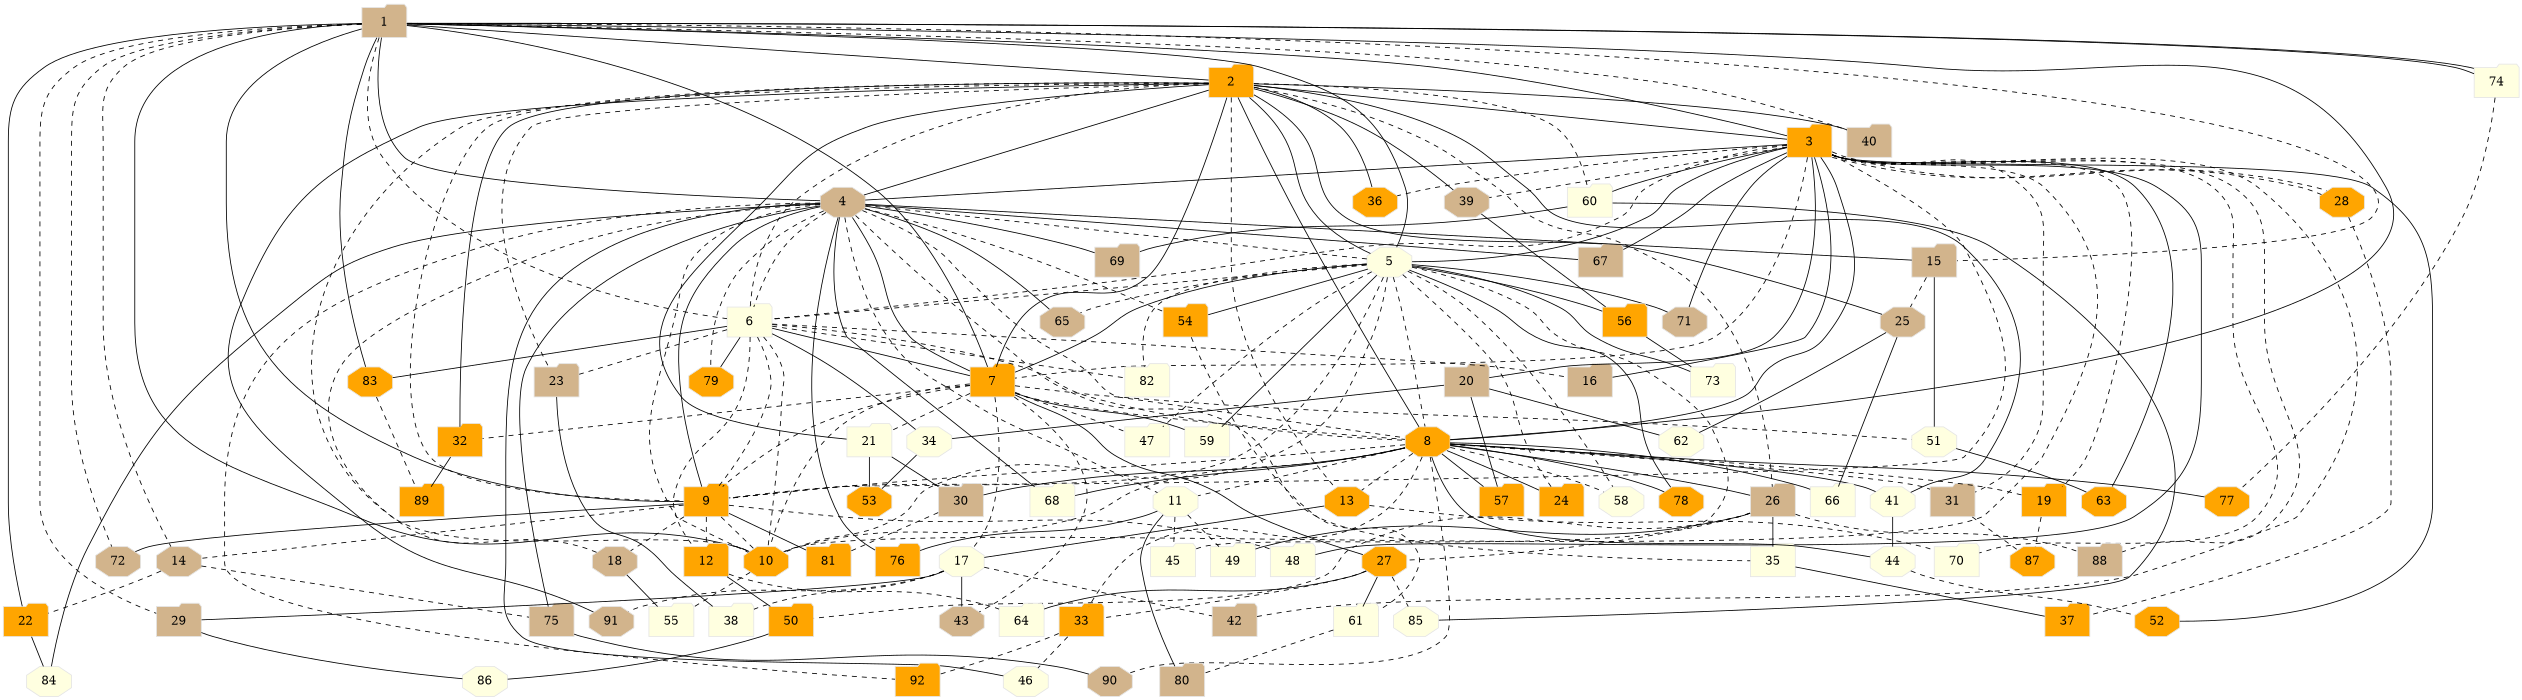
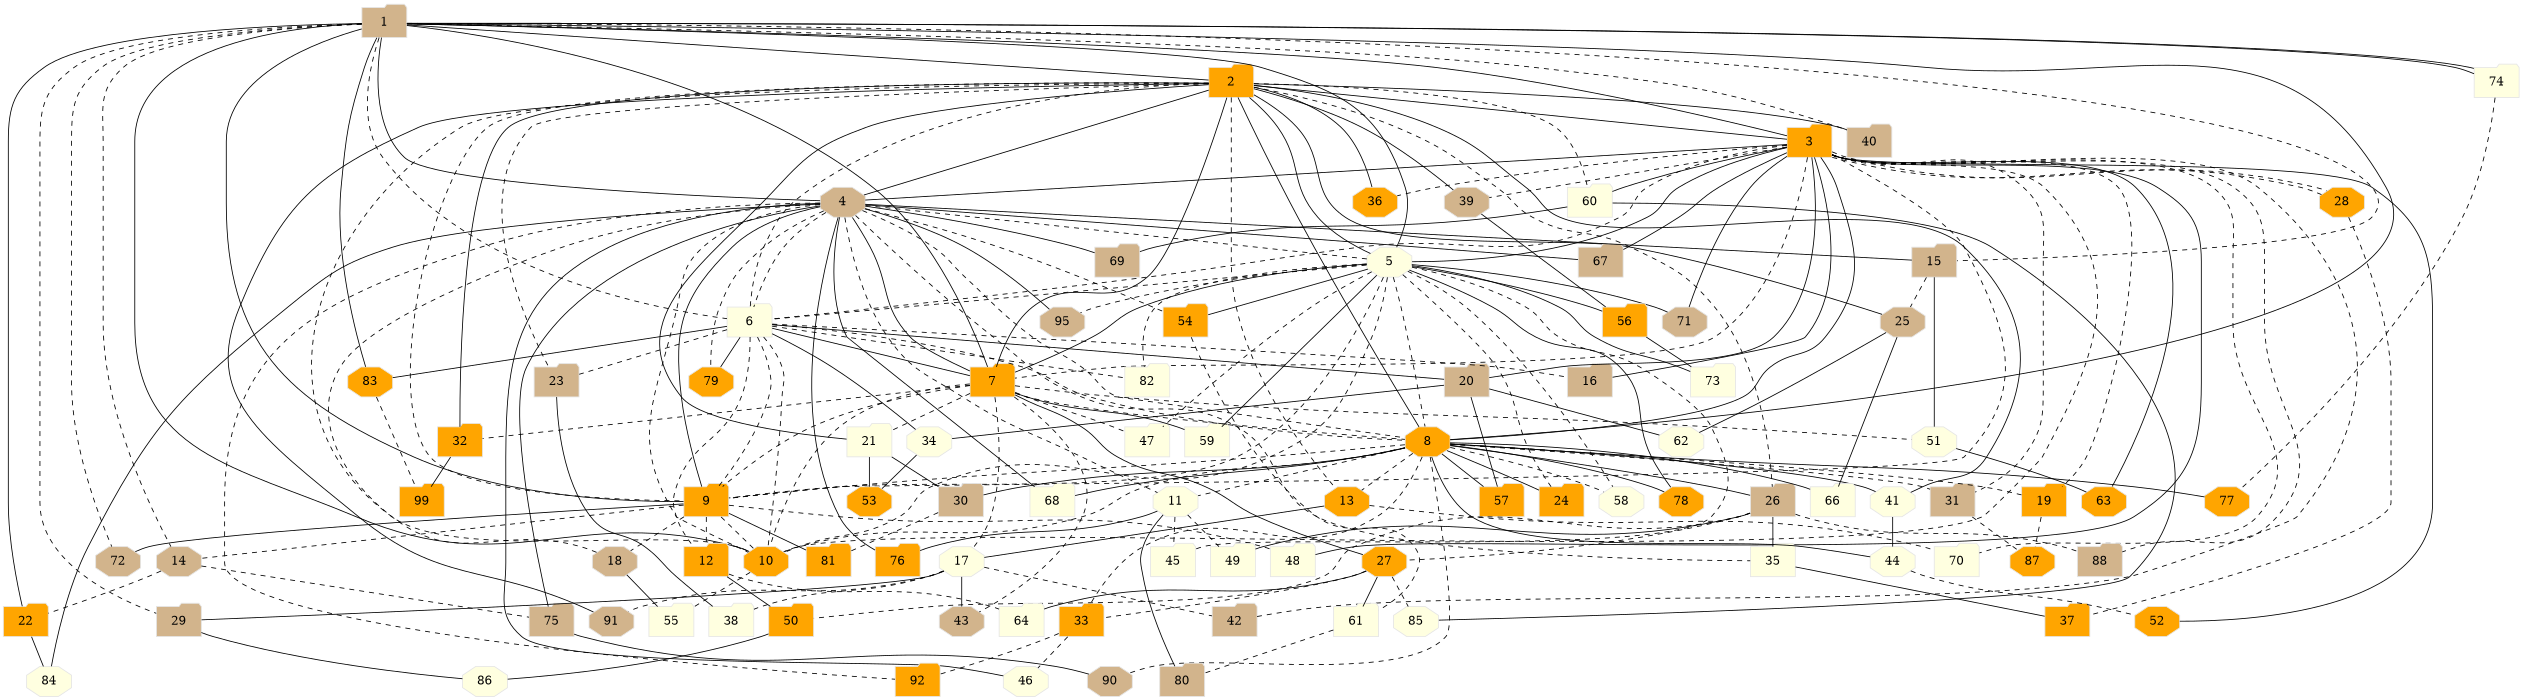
node "65": label "65" -> "95"
edge "6" -- "20": added
node "89": label "89" -> "99"
